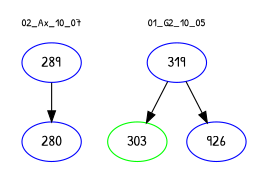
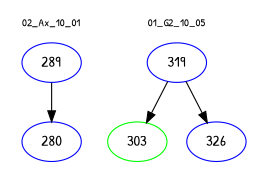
cluster "02_Ax_10_07": label "02_Ax_10_07" -> "02_Ax_10_01"
node "926": label "926" -> "326"
